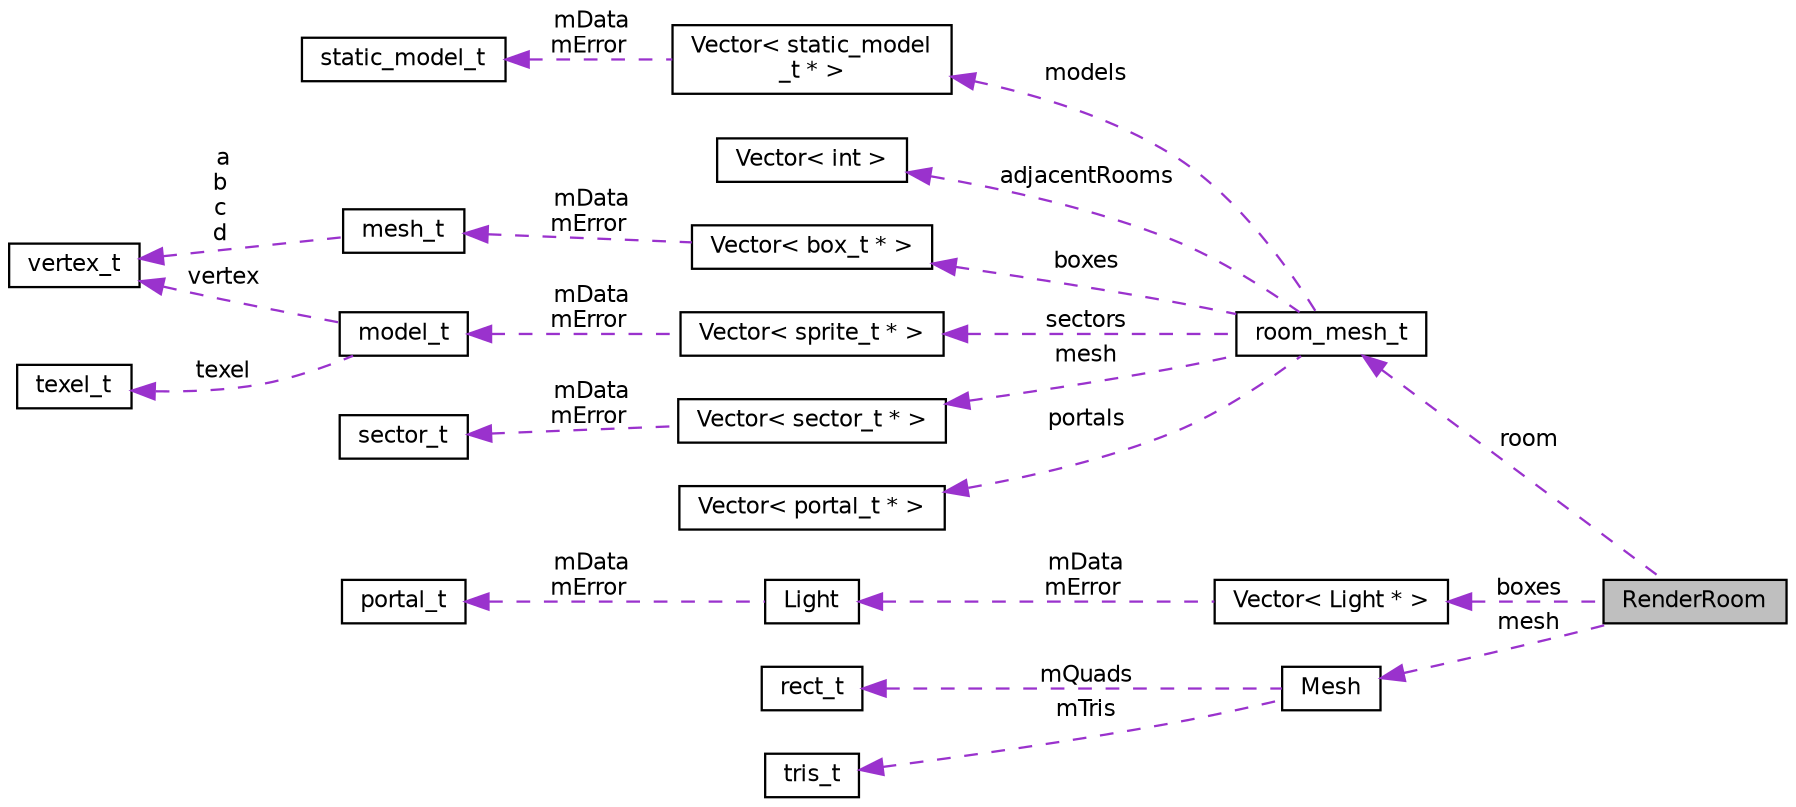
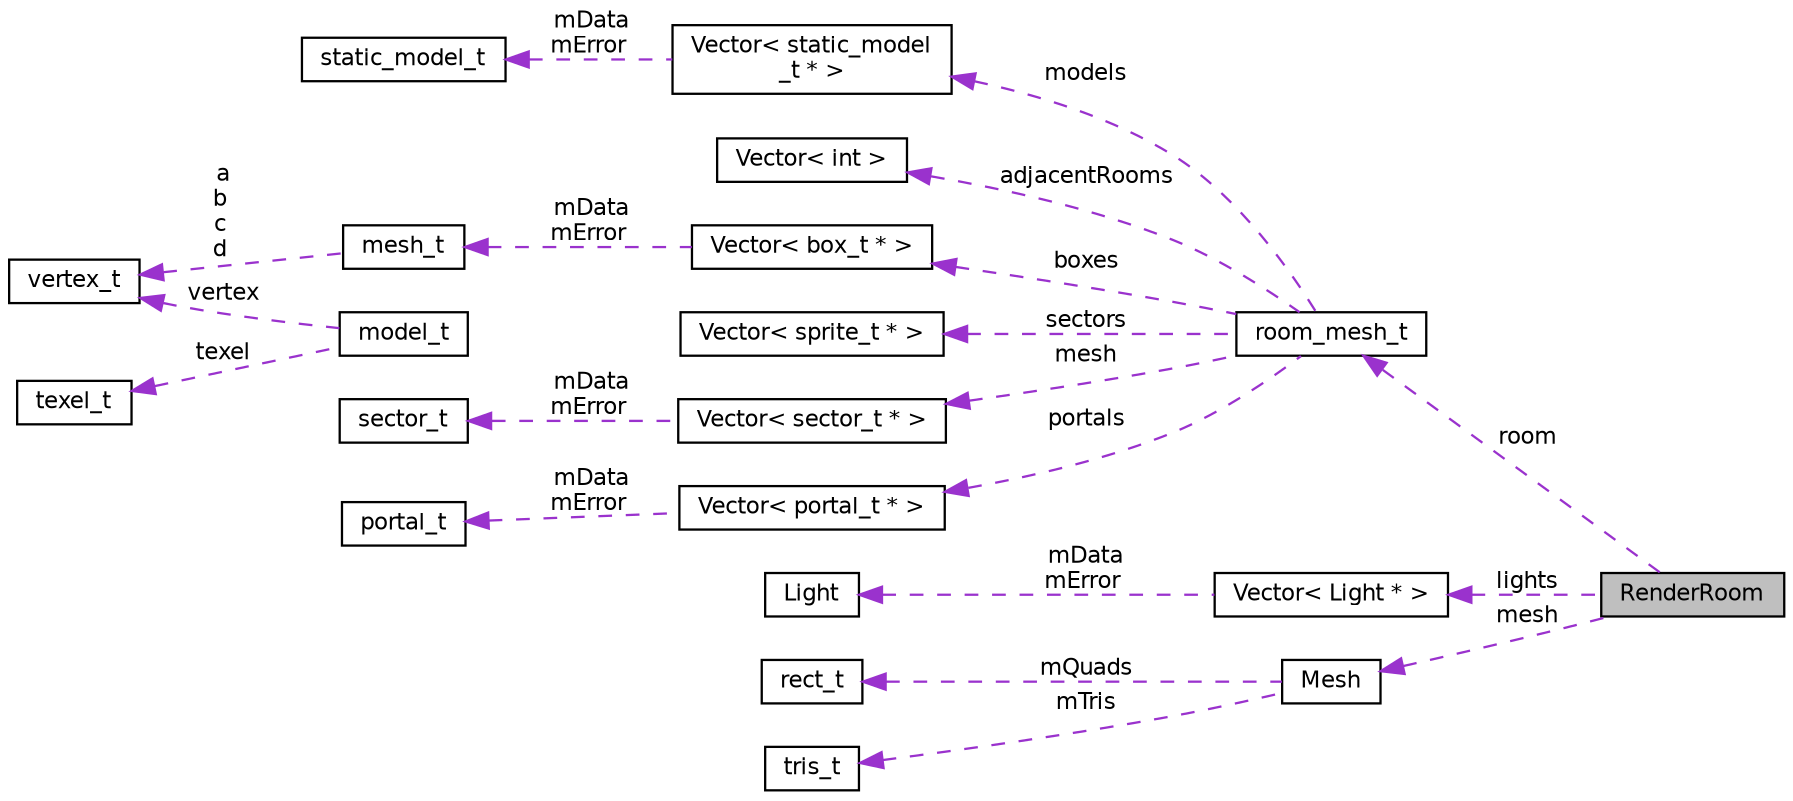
edge "Vector< sprite_t * >" -> "model_t": removed, label "mData mError"
edge "RenderRoom" -> "Vector< Light * >": label " boxes" -> " lights"
edge "Light" -> "portal_t": now "Vector< portal_t * >" -> "portal_t"
